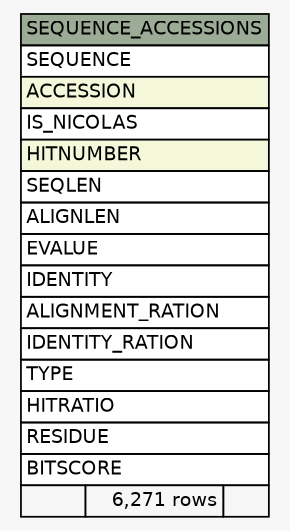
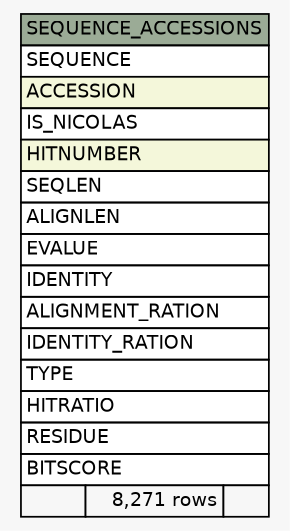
node "SEQUENCE_ACCESSIONS": text "6,271 rows" -> "8,271 rows"
